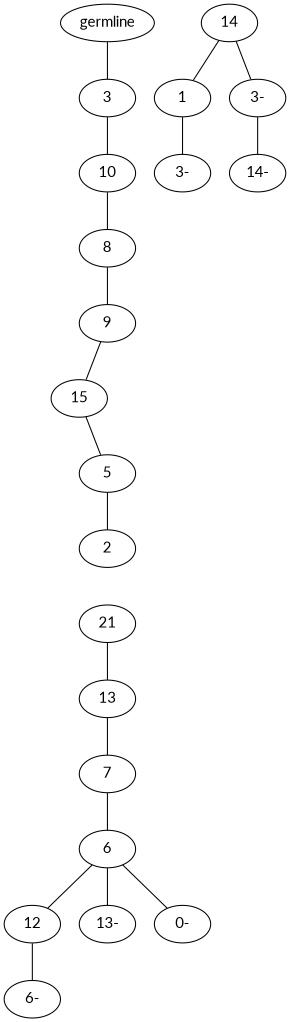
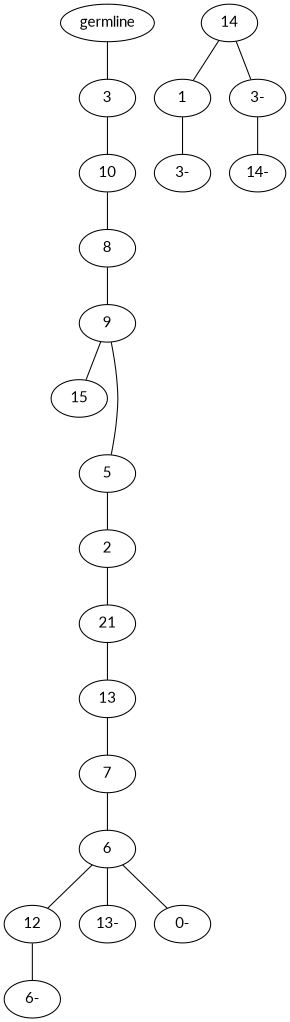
edge "15" -- "5": now "9" -- "5"
edge "2" -- "21": added
